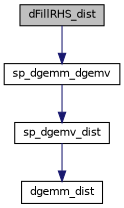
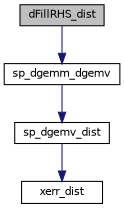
node "dgemm_dist": label "dgemm_dist" -> "xerr_dist"
